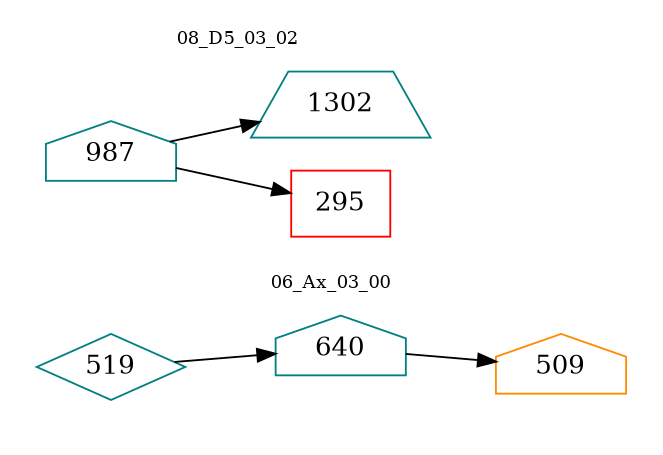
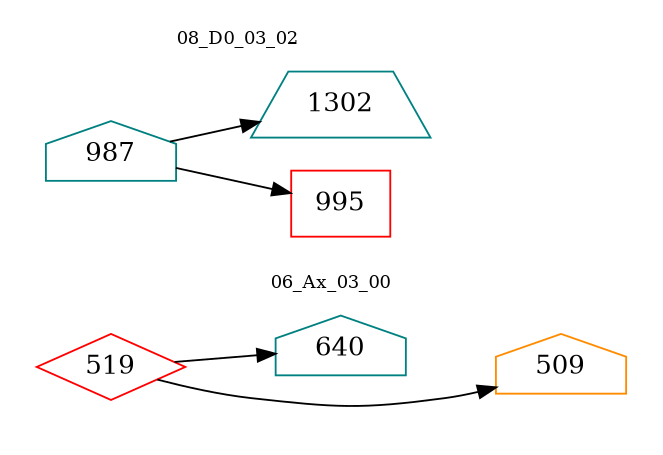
cluster "08_D5_03_02": label "08_D5_03_02" -> "08_D0_03_02"
node "295": label "295" -> "995"
edge "640" -> "509": now "519" -> "509"
node "519": color teal -> red
